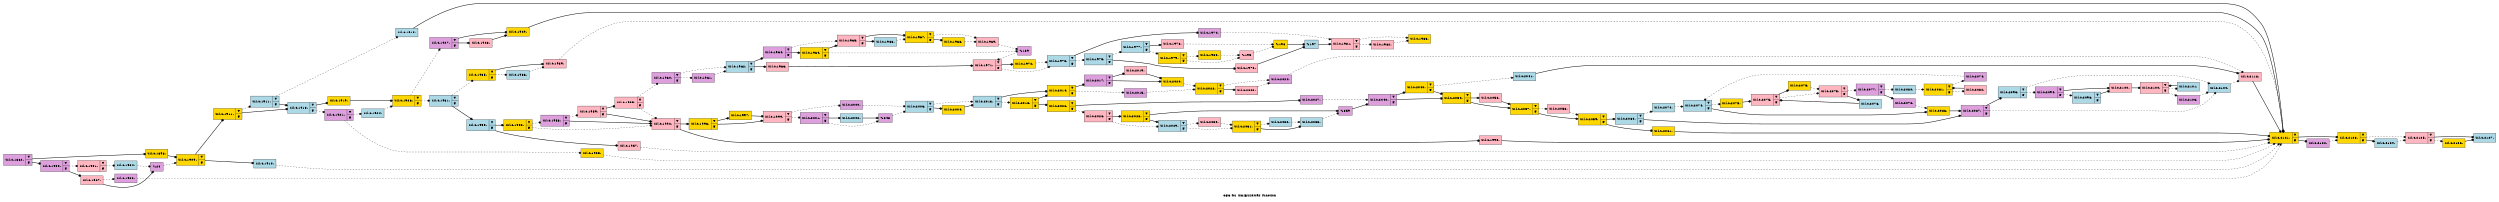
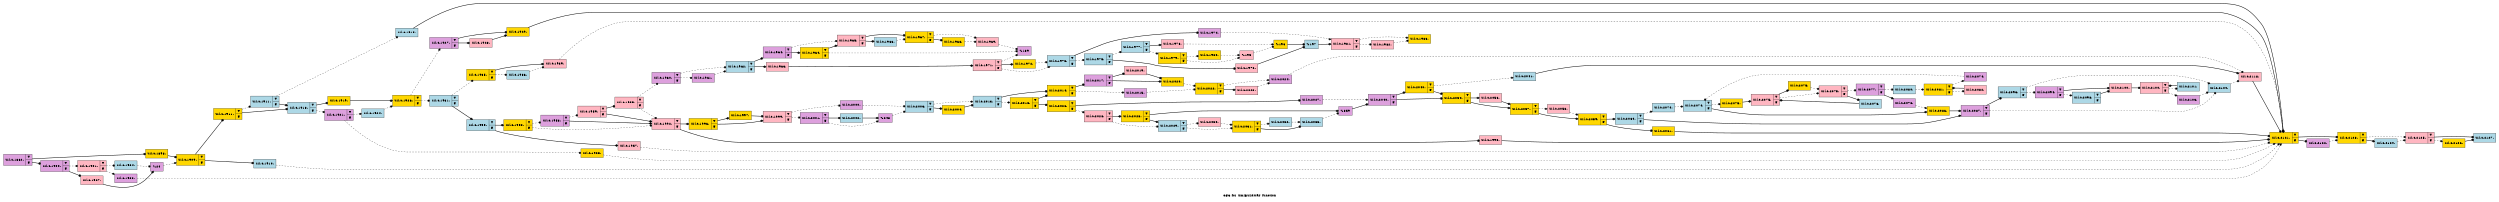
edge "%139" -> "uri.c:1971:": reversed
edge "uri.c:2015:" -> "uri.c:2022:": arrowhead diamond -> dot
edge "uri.c:1907:" -> "uri.c:1903:": now "uri.c:1901:" -> "uri.c:1903:"
